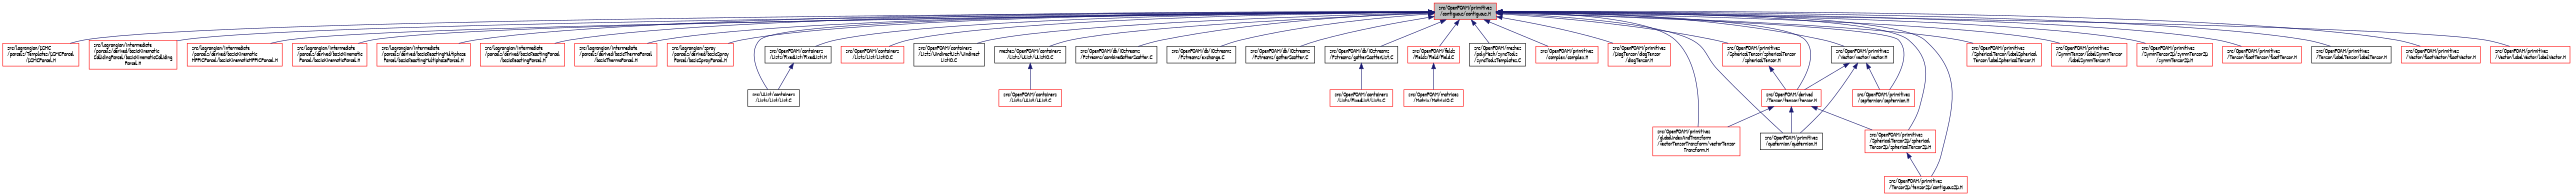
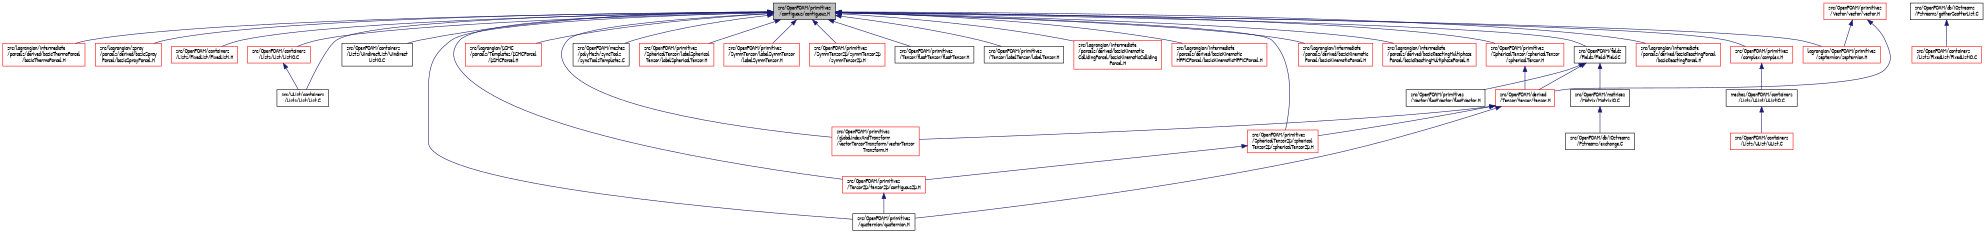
node "src/OpenFOAM/primitives /contiguous/contiguous.H": color red -> black
edge "src/OpenFOAM/primitives /Vector/floatVector/floatVector.H" -> "src/OpenFOAM/primitives /contiguous/contiguous.H": now "src/OpenFOAM/primitives /Vector/floatVector/floatVector.H" -> "src/OpenFOAM/fields /Fields/Field/Field.C"
edge "src/OpenFOAM/primitives /Vector/vector/vector.H" -> "src/OpenFOAM/primitives /contiguous/contiguous.H": removed
edge "src/OpenFOAM/derived /Tensor/tensor/tensor.H" -> "src/OpenFOAM/primitives /contiguous/contiguous.H": now "src/OpenFOAM/derived /Tensor/tensor/tensor.H" -> "src/OpenFOAM/fields /Fields/Field/Field.C"
edge "meshes/OpenFOAM/containers /Lists/UList/UListIO.C" -> "src/OpenFOAM/primitives /contiguous/contiguous.H": now "meshes/OpenFOAM/containers /Lists/UList/UListIO.C" -> "src/OpenFOAM/primitives /complex/complex.H"
edge "src/OpenFOAM/db/IOstreams /Pstreams/exchange.C" -> "src/OpenFOAM/primitives /contiguous/contiguous.H": now "src/OpenFOAM/db/IOstreams /Pstreams/exchange.C" -> "src/OpenFOAM/matrices /Matrix/MatrixIO.C"
edge "src/OpenFOAM/db/IOstreams /Pstreams/gatherScatterList.C" -> "src/OpenFOAM/primitives /contiguous/contiguous.H": removed
node "src/OpenFOAM/containers /Lists/FixedList/FixedListI.H": color black -> red
node "src/OpenFOAM/db/IOstreams /Pstreams/combineGatherScatter.C": removed
node "src/OpenFOAM/db/IOstreams /Pstreams/gatherScatter.C": removed
node "src/OpenFOAM/fields /Fields/Field/Field.C": color red -> black
node "src/OpenFOAM/primitives /DiagTensor/diagTensor /diagTensor.H": removed
node "src/OpenFOAM/primitives /Vector/vector/vector.H": color black -> red
node "src/OpenFOAM/primitives /Tensor/floatTensor/floatTensor.H": color red -> black
node "src/OpenFOAM/primitives /Vector/floatVector/floatVector.H": color red -> black
node "src/OpenFOAM/primitives /Vector/labelVector/labelVector.H": removed
edge "src/UList/containers /Lists/List/List.C" -> "src/OpenFOAM/containers /Lists/FixedList/FixedListI.H": now "src/UList/containers /Lists/List/List.C" -> "src/OpenFOAM/containers /Lists/List/ListIO.C"
node "src/OpenFOAM/containers /Lists/FixedList/Lists.C": label "src/OpenFOAM/containers /Lists/FixedList/Lists.C" -> "src/OpenFOAM/containers /Lists/FixedList/FixedListIO.C"
node "src/OpenFOAM/matrices /Matrix/MatrixIO.C": color red -> black
node "src/OpenFOAM/primitives /septernion/septernion.H": label "src/OpenFOAM/primitives /septernion/septernion.H" -> "lagrangian/OpenFOAM/primitives /septernion/septernion.H"
edge "src/OpenFOAM/primitives /quaternion/quaternion.H" -> "src/OpenFOAM/primitives /Vector/vector/vector.H": now "src/OpenFOAM/primitives /quaternion/quaternion.H" -> "src/OpenFOAM/primitives /Tensor2D/tensor2D/contiguous2D.H"
